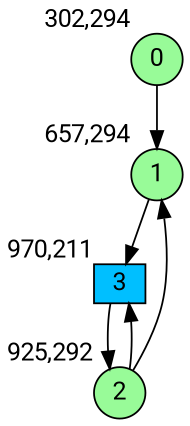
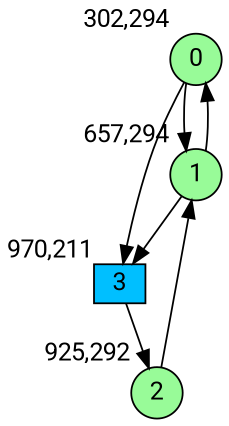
edge "1 657,294" -> "0 302,294": added
edge "2 925,292" -> "3 970,211": now "0 302,294" -> "3 970,211"
